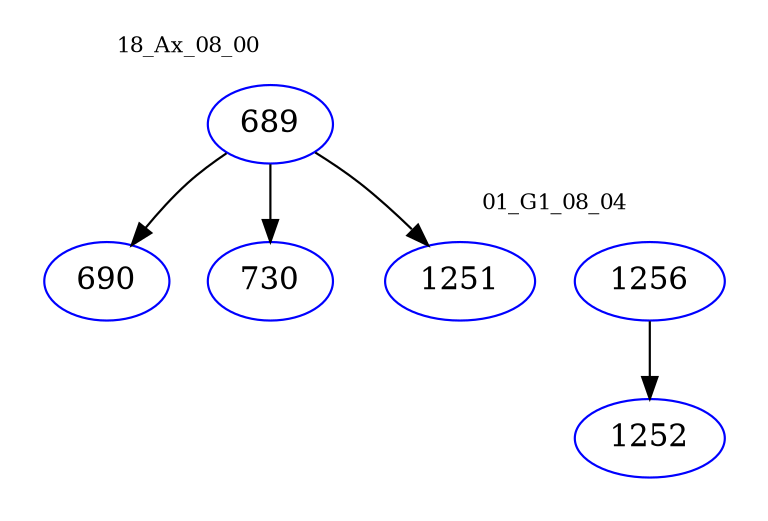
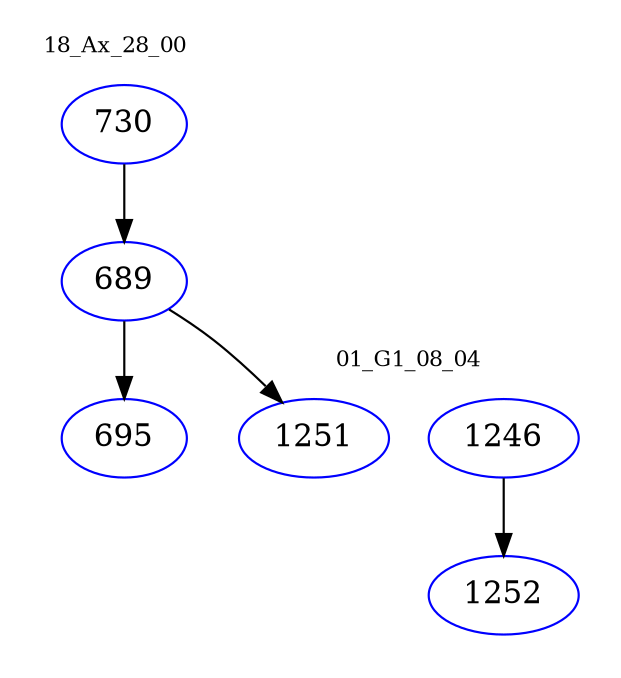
cluster "18_Ax_08_00": label "18_Ax_08_00" -> "18_Ax_28_00"
edge "689" -> "730": reversed
node "690": label "690" -> "695"
node "1256": label "1256" -> "1246"
